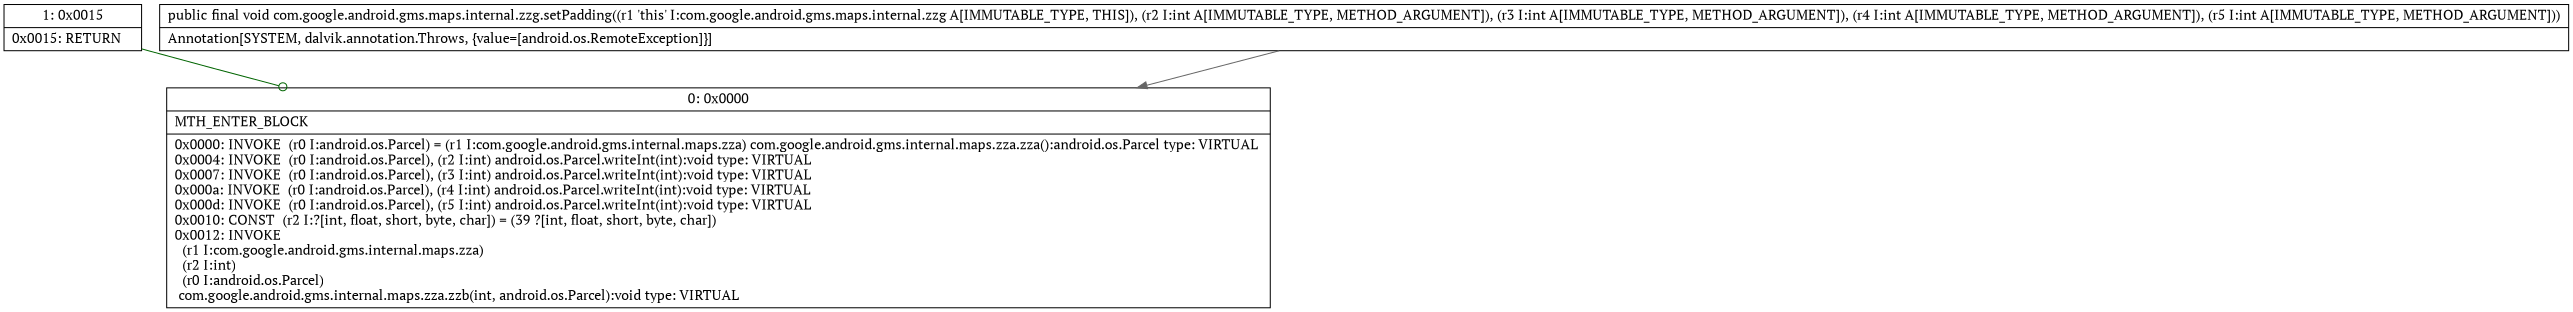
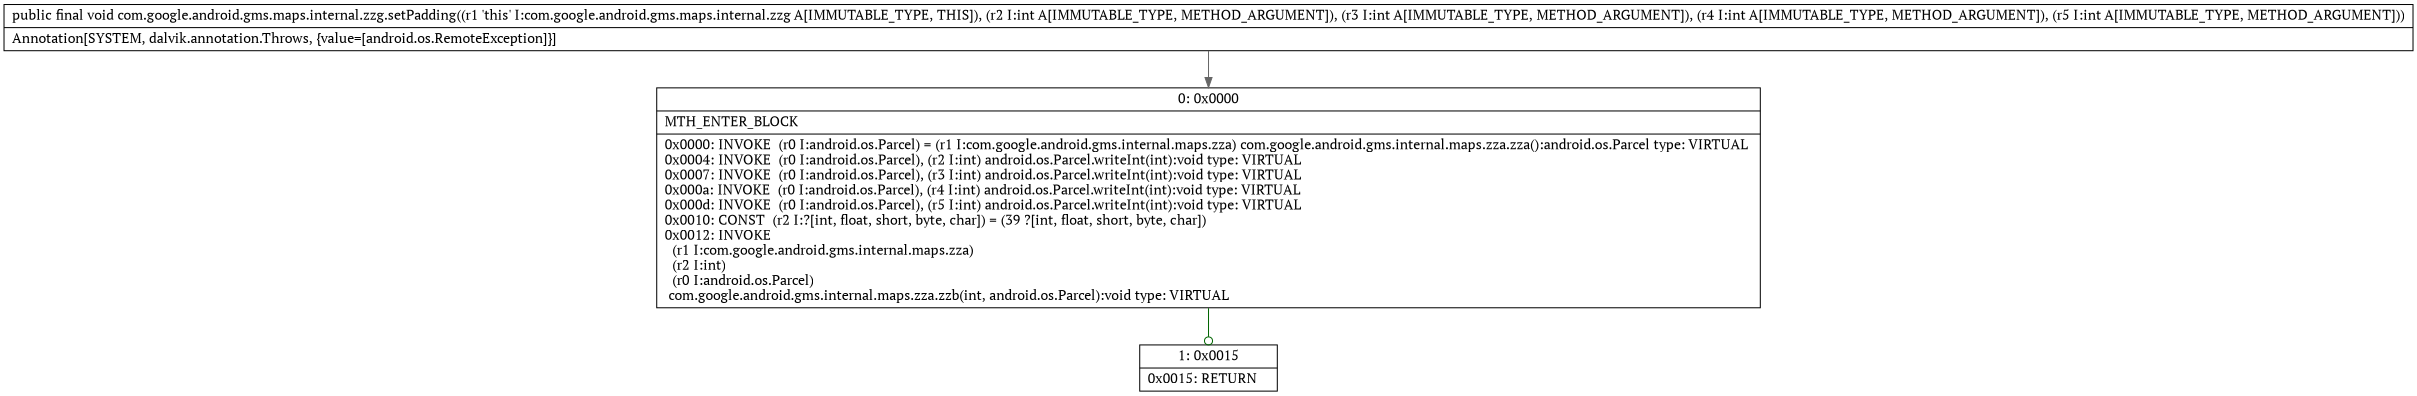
edge "1: 0x0015" -> "0: 0x0000": reversed
